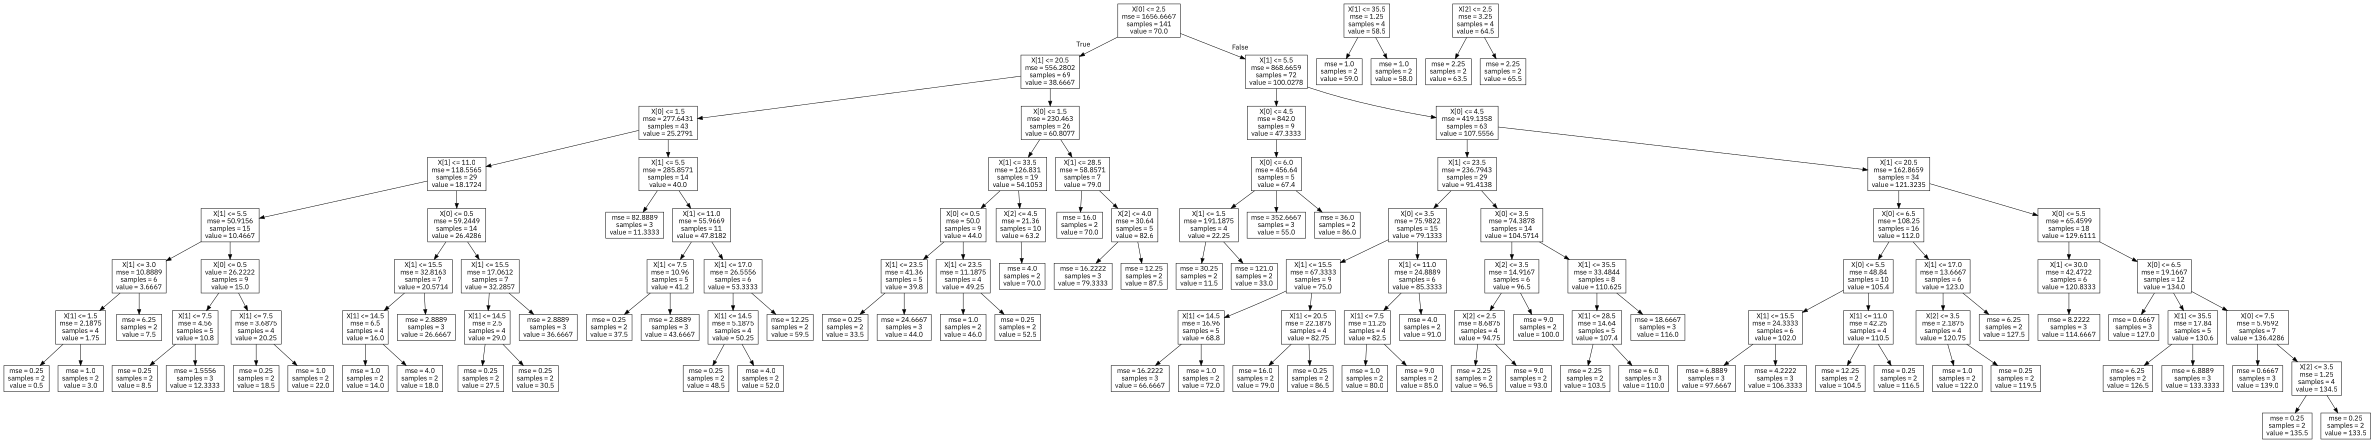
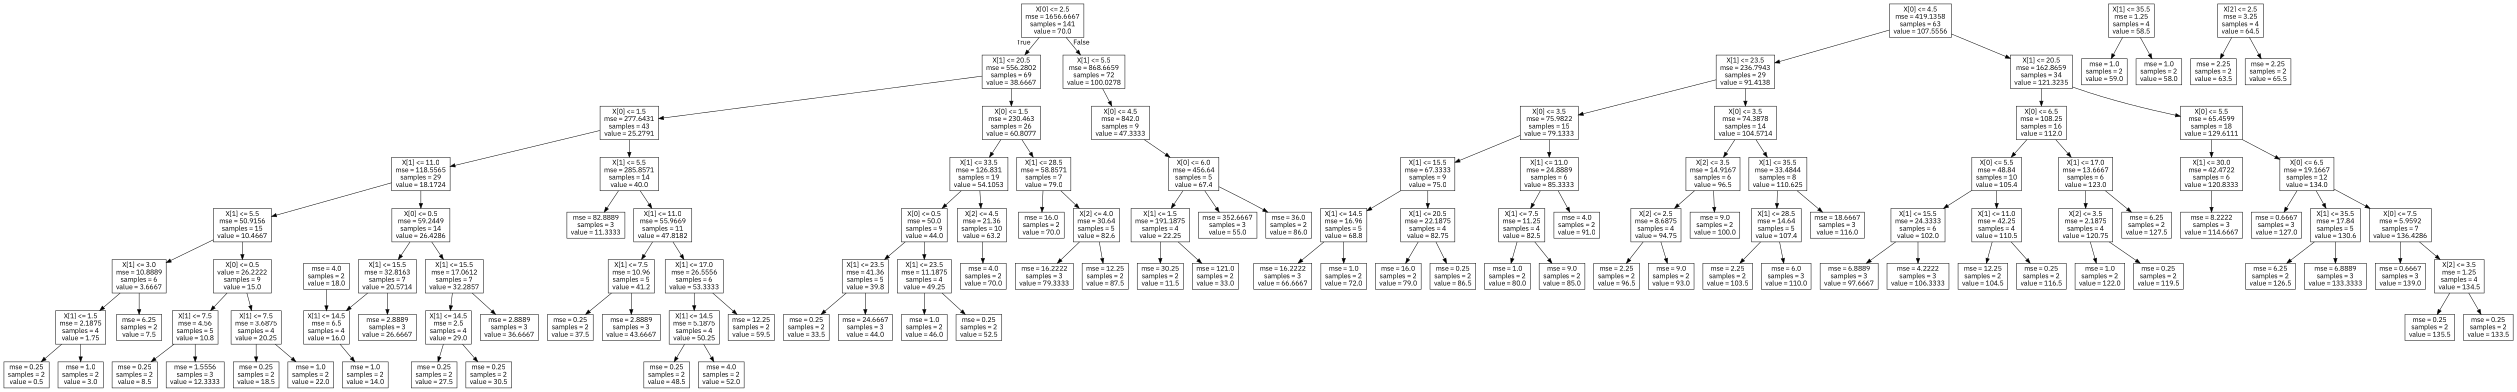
edge "X[1] <= 5.5 mse = 868.6659 samples = 72 value = 100.0278" -> "X[0] <= 4.5 mse = 419.1358 samples = 63 value = 107.5556": removed
edge "X[1] <= 14.5 mse = 6.5 samples = 4 value = 16.0" -> "mse = 4.0 samples = 2 value = 18.0": reversed
